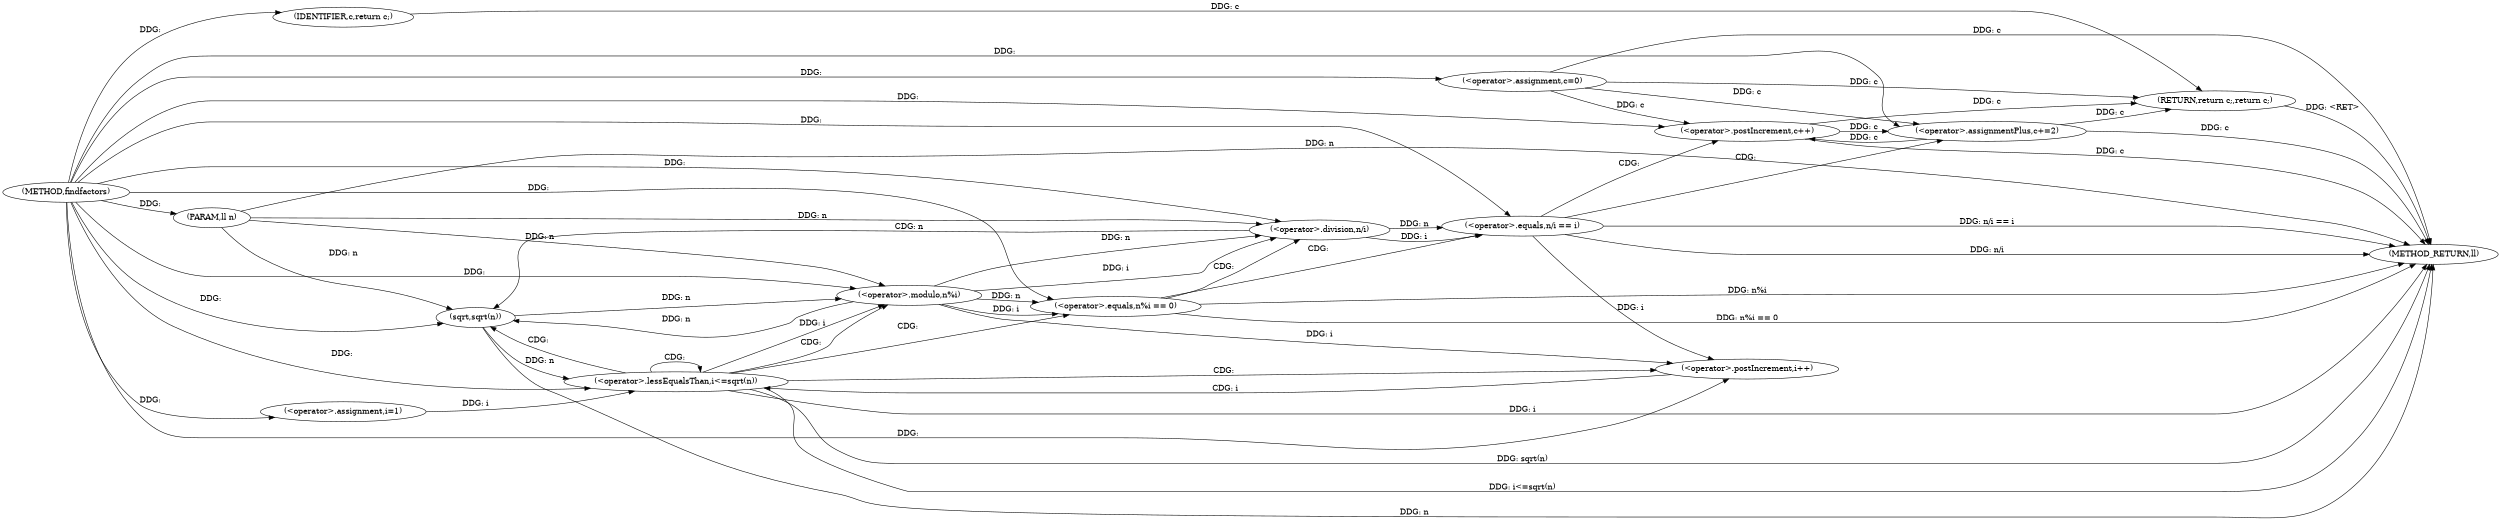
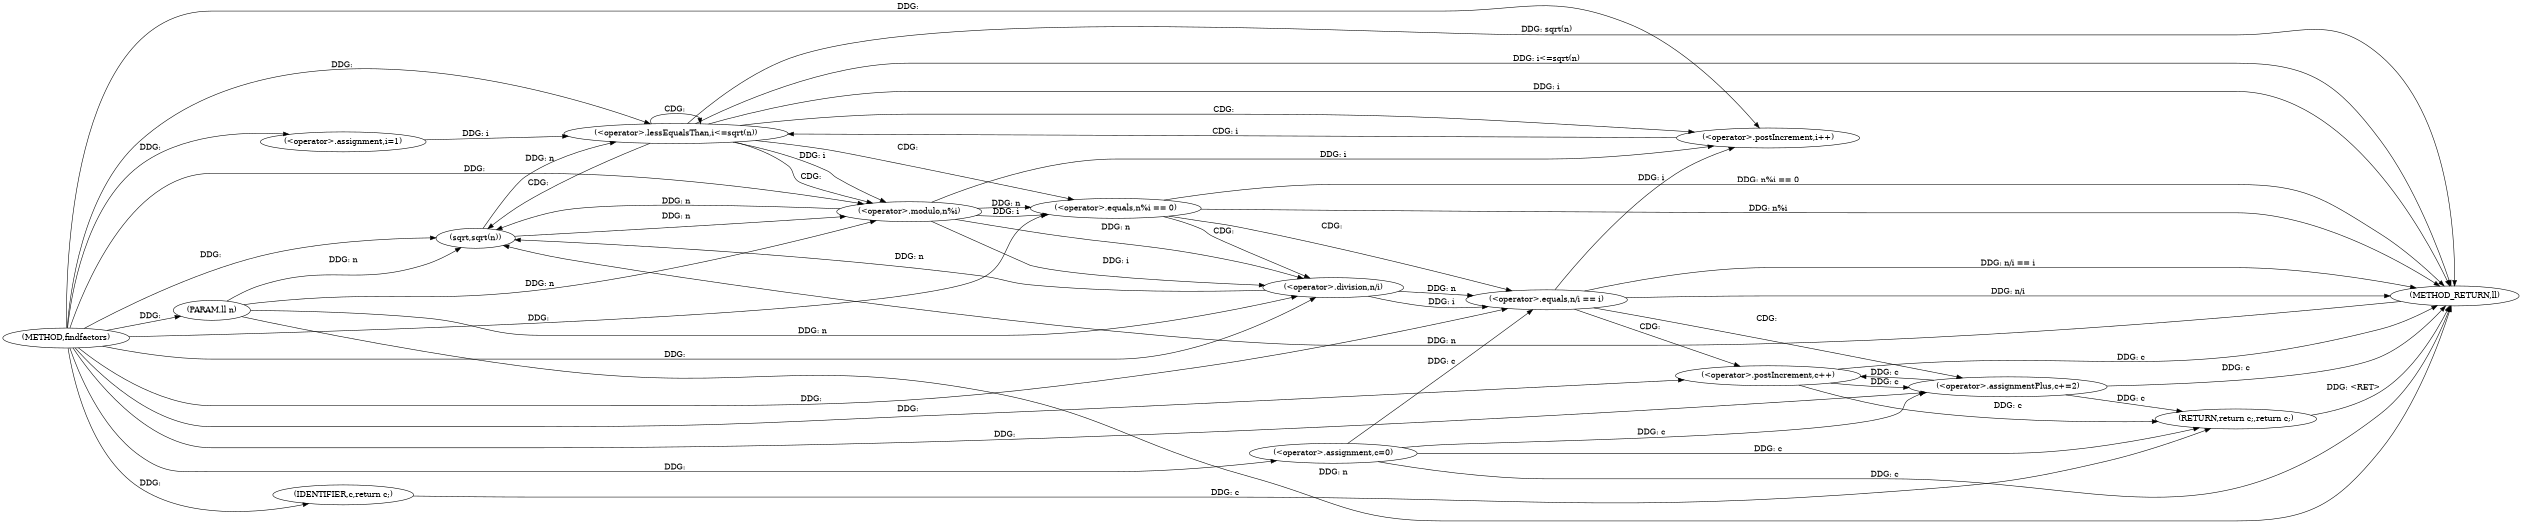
edge "(<operator>.assignment,c=0)" -> "(<operator>.postIncrement,c++)": now "(<operator>.assignment,c=0)" -> "(<operator>.equals,n/i == i)"
edge "(<operator>.division,n/i)" -> "(sqrt,sqrt(n))": label "CDG: n" -> "DDG: n"
edge "(sqrt,sqrt(n))" -> "(METHOD_RETURN,ll)": reversed
